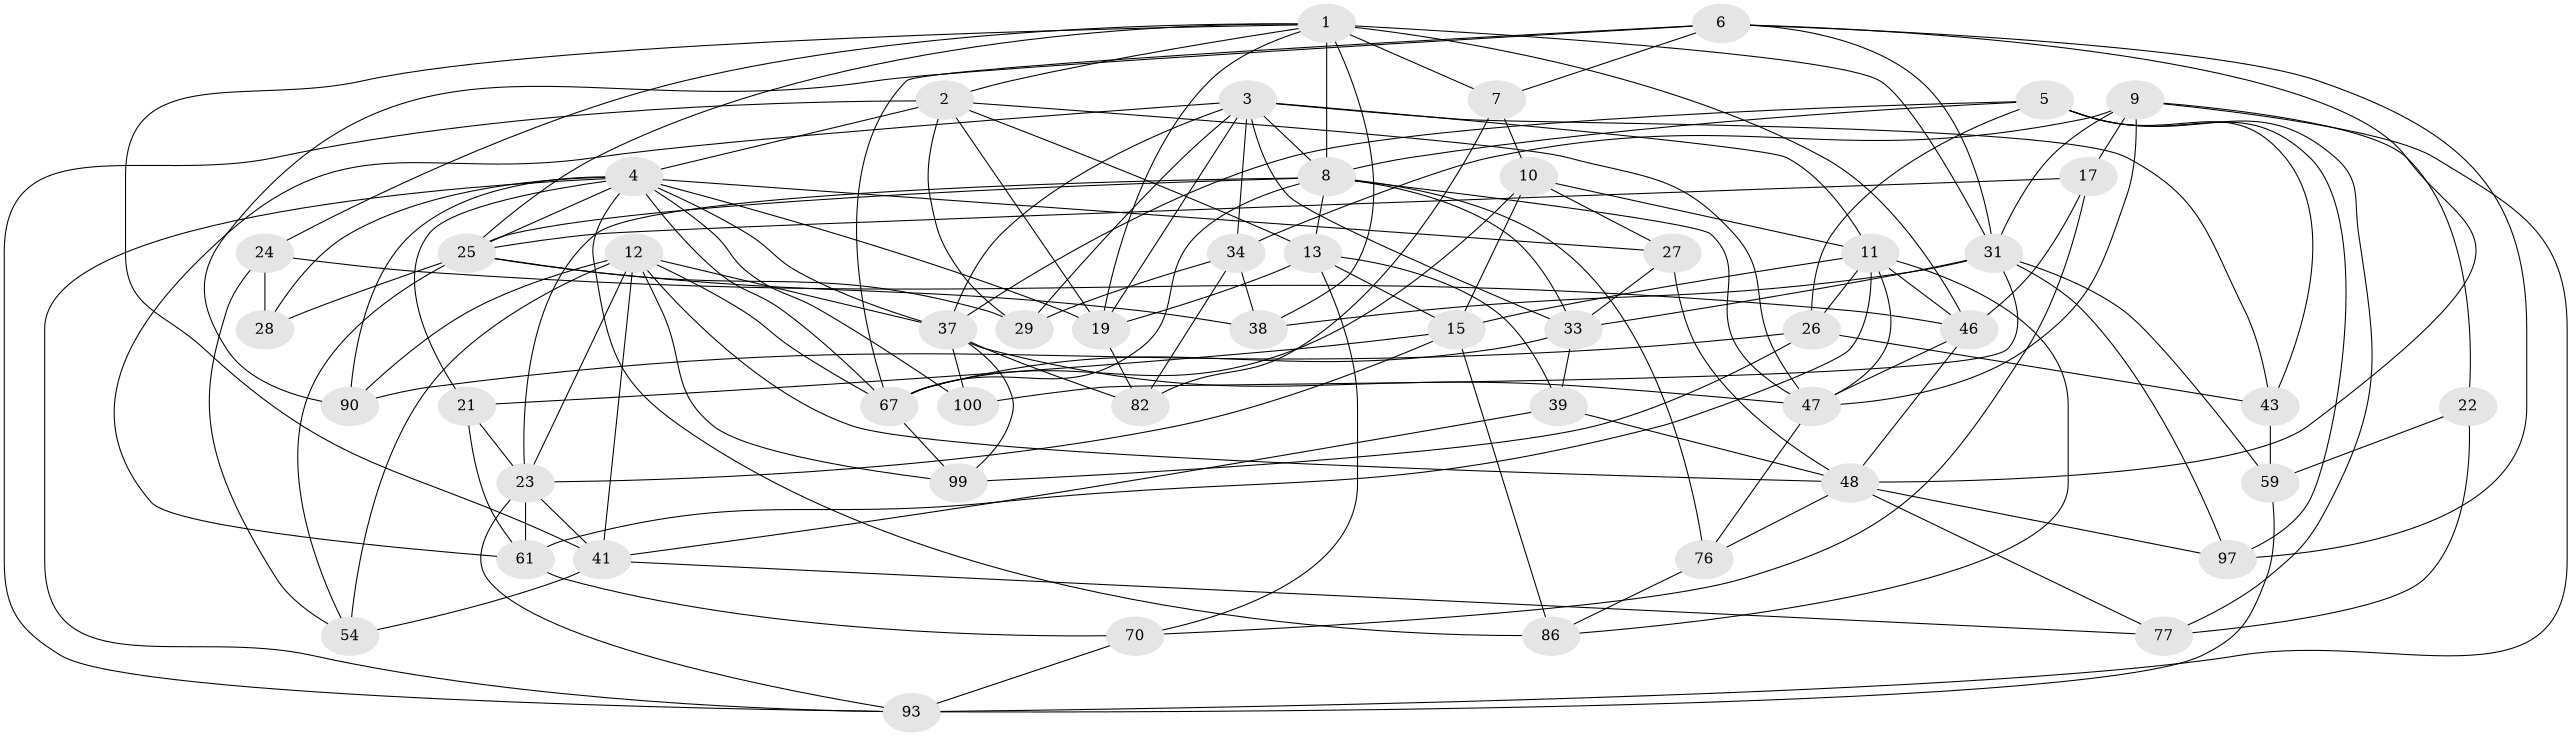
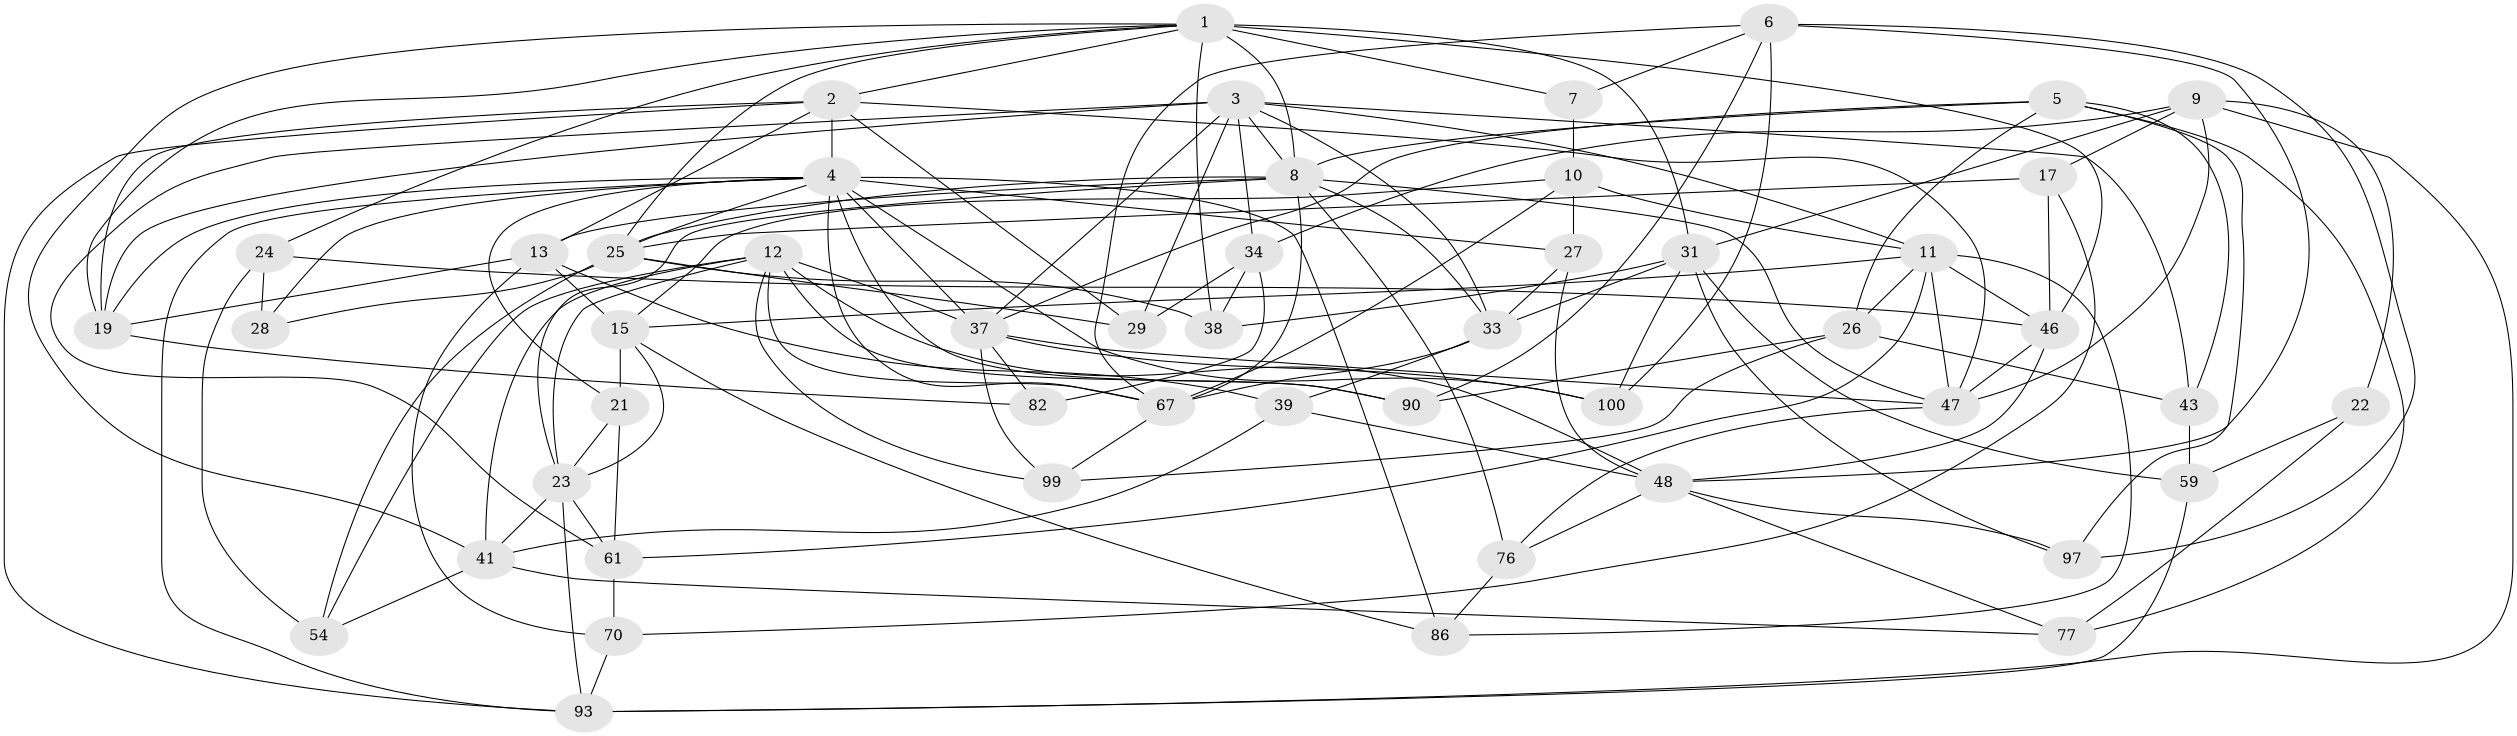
edge "6" -- "31": now "6" -- "100"
edge "7" -- "82": removed
